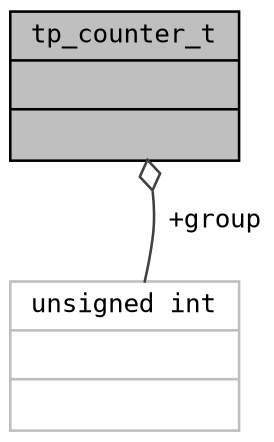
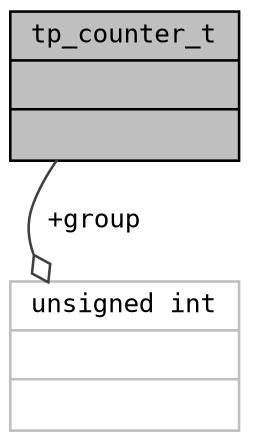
edge "unsigned int" -> "tp_counter_t": reversed
